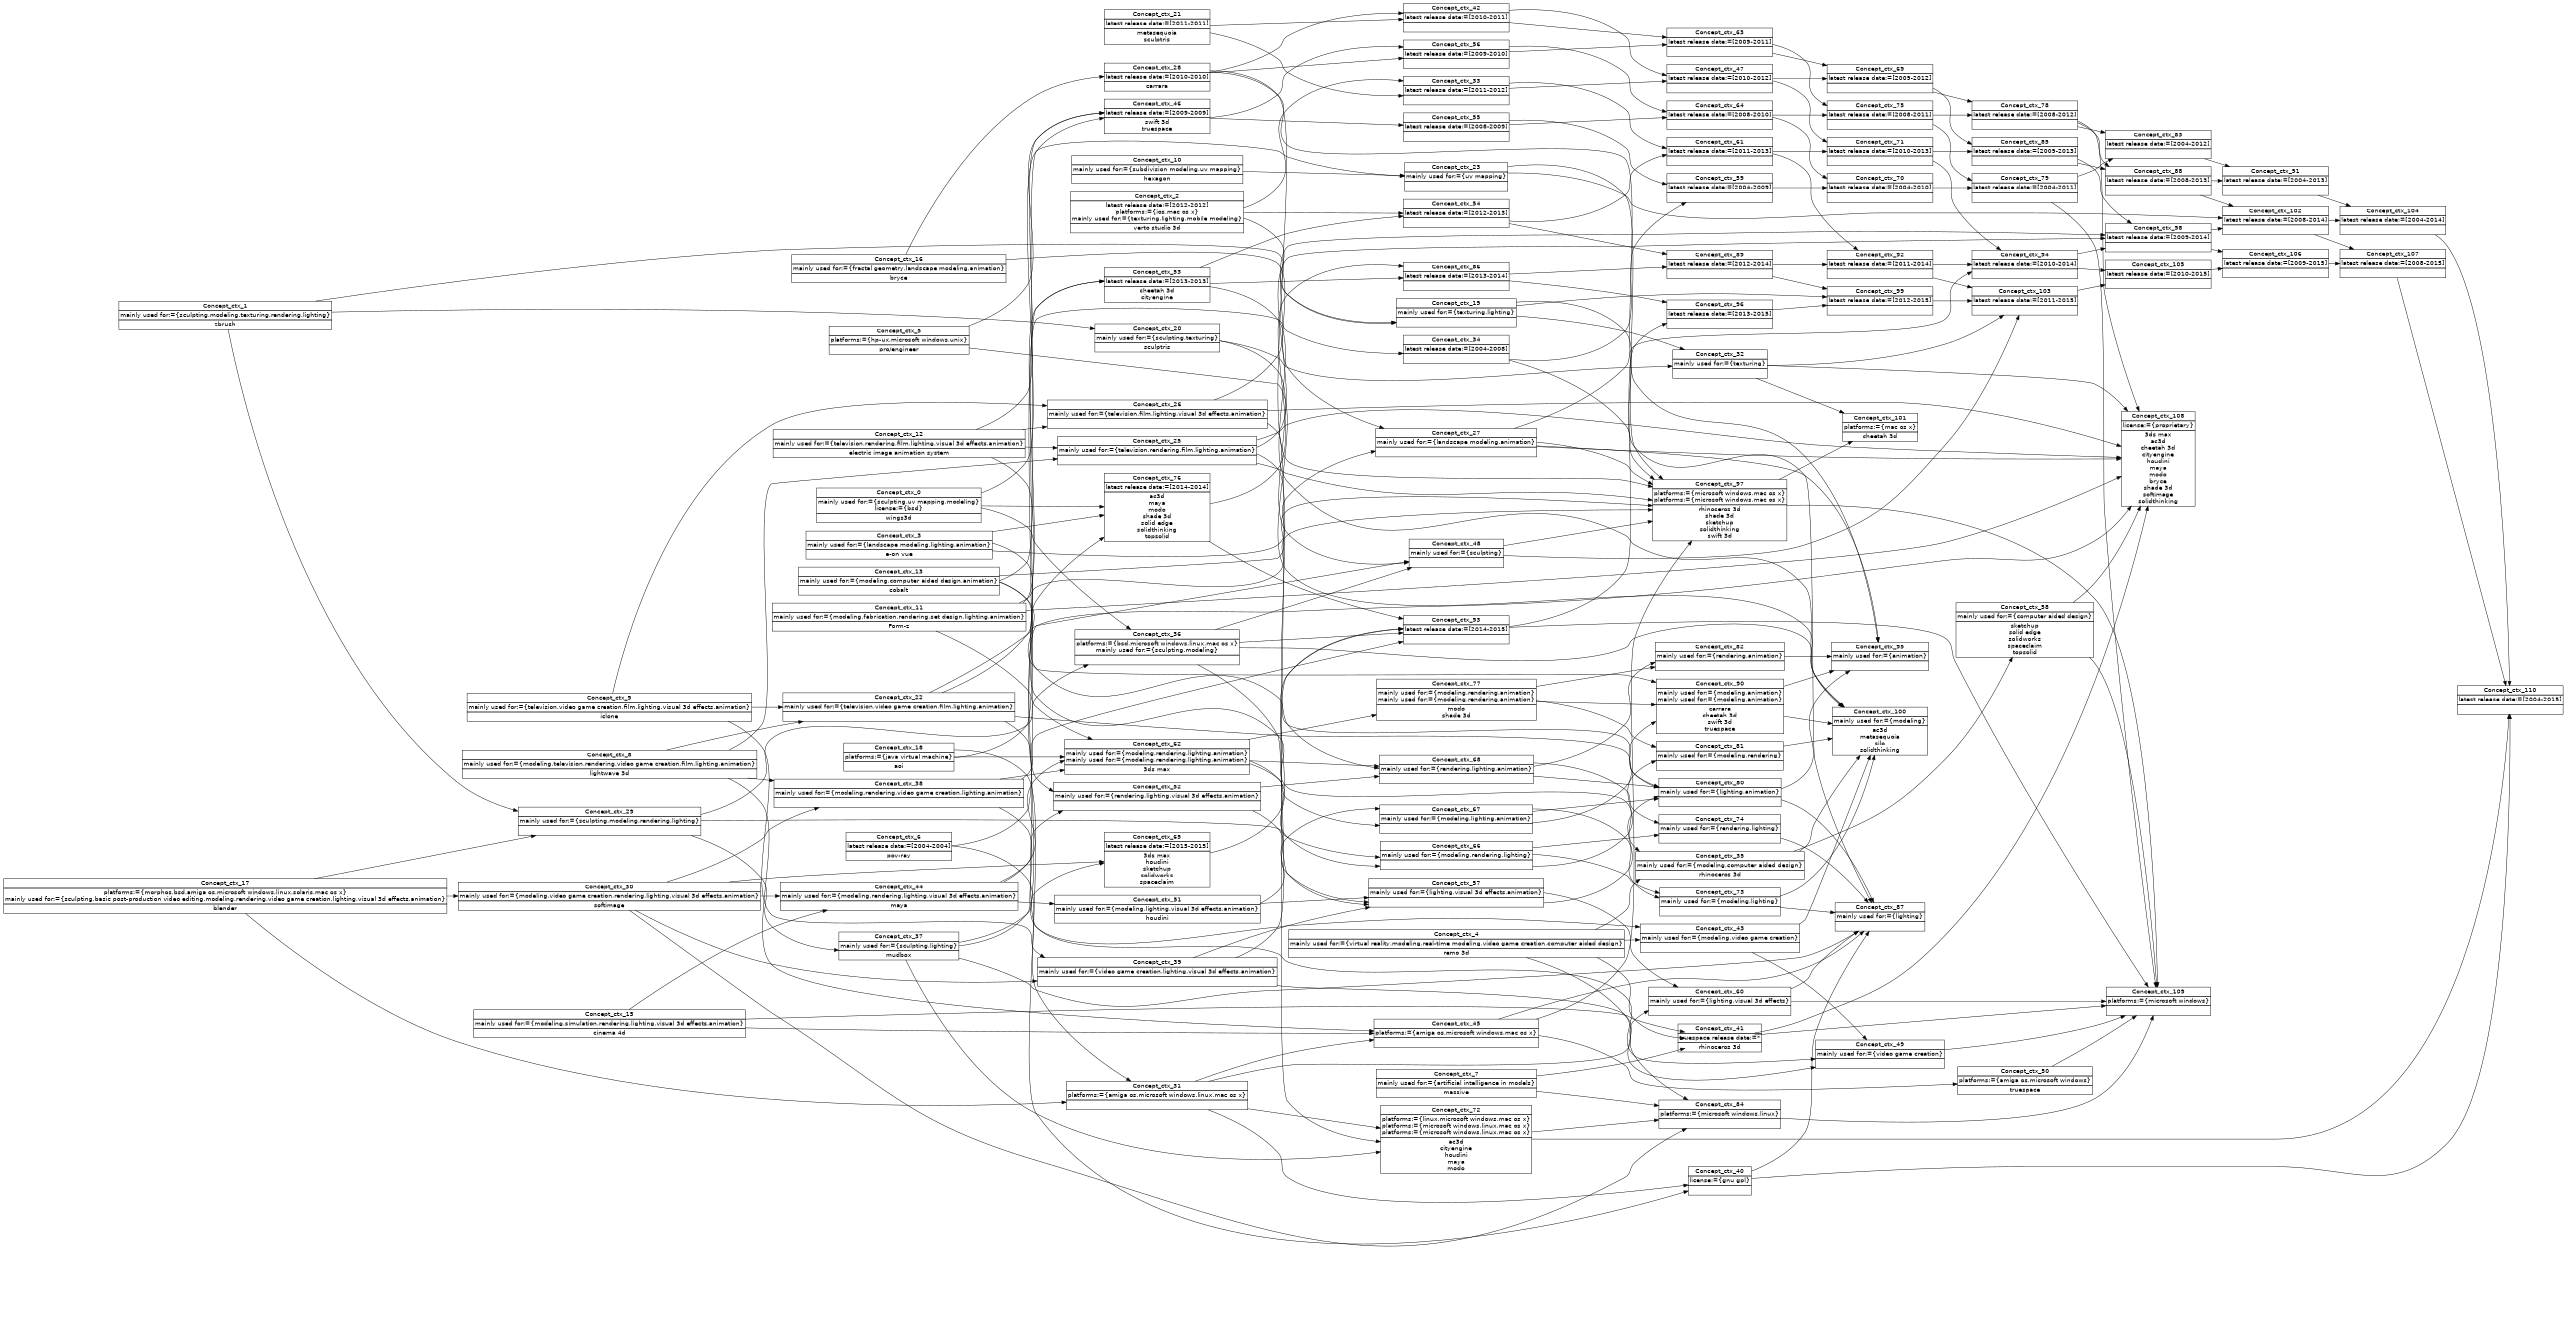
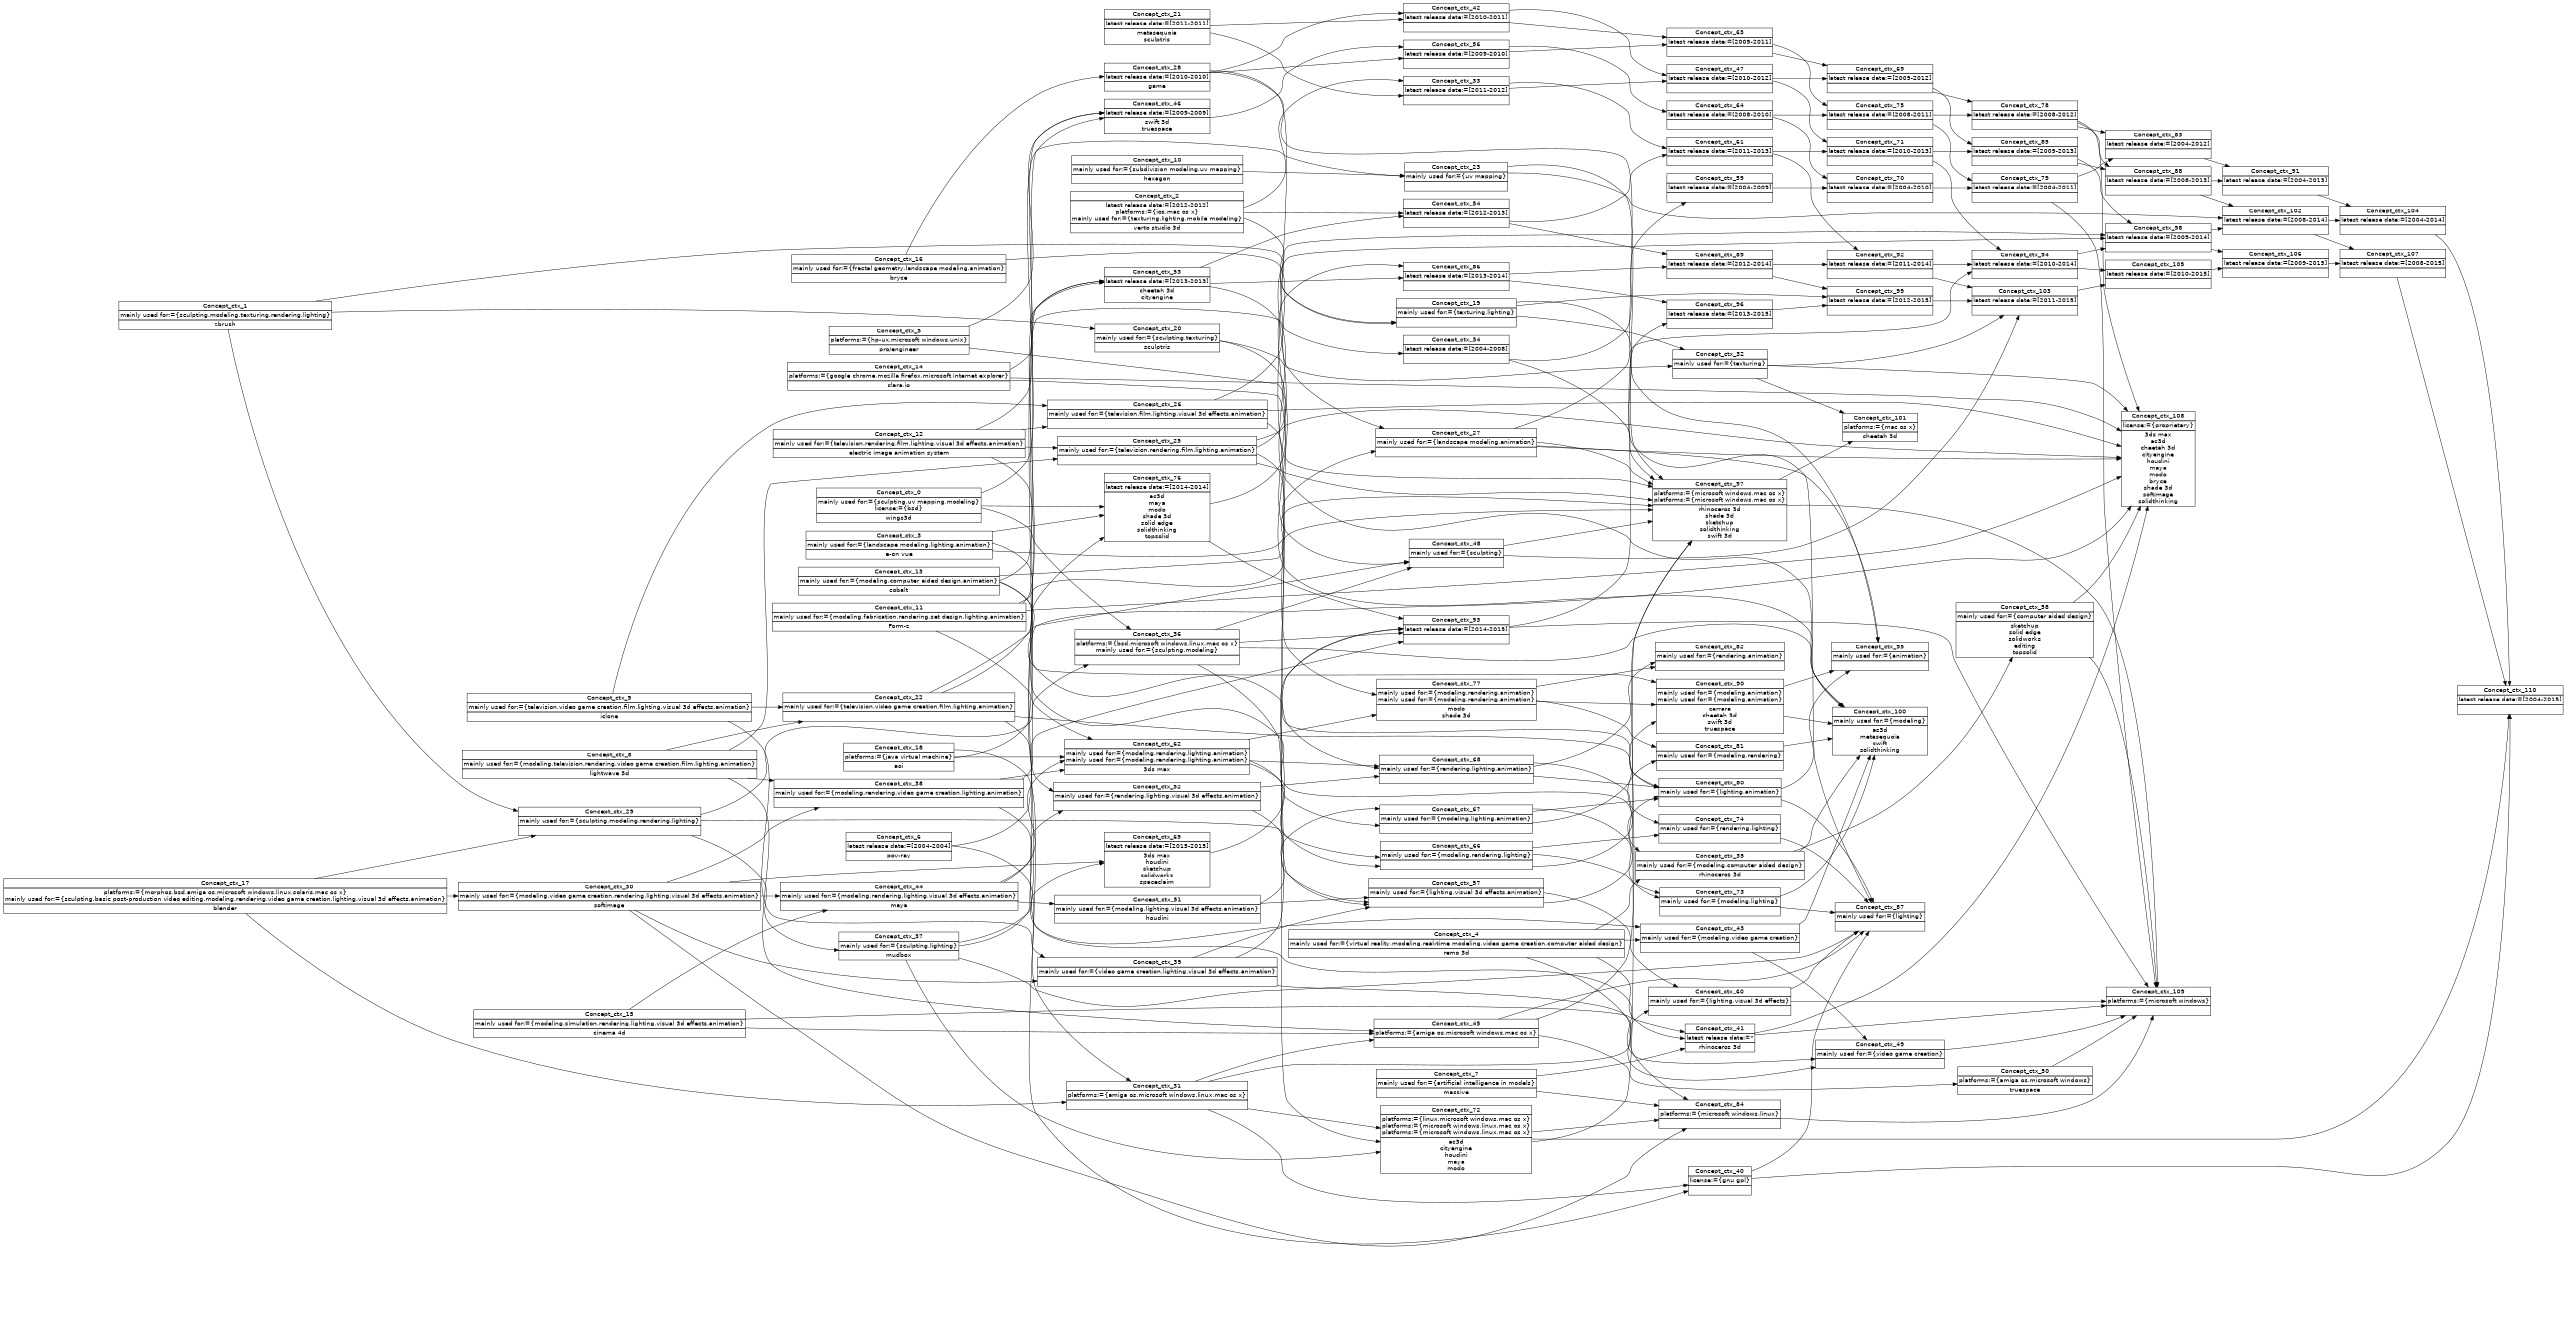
node "Concept_ctx_28": text "carrara" -> "game"
node "Concept_ctx_55": removed
node "Concept_ctx_14": added
node "Concept_ctx_58": text "spaceclaim" -> "editing"
edge "Concept_ctx_82" -> "Concept_ctx_95": removed
node "Concept_ctx_100": text "silo" -> "swift"
edge "Concept_ctx_72" -> "Concept_ctx_97": added
node "Concept_ctx_41": text "truespace release date:=*" -> "latest release date:=*"
